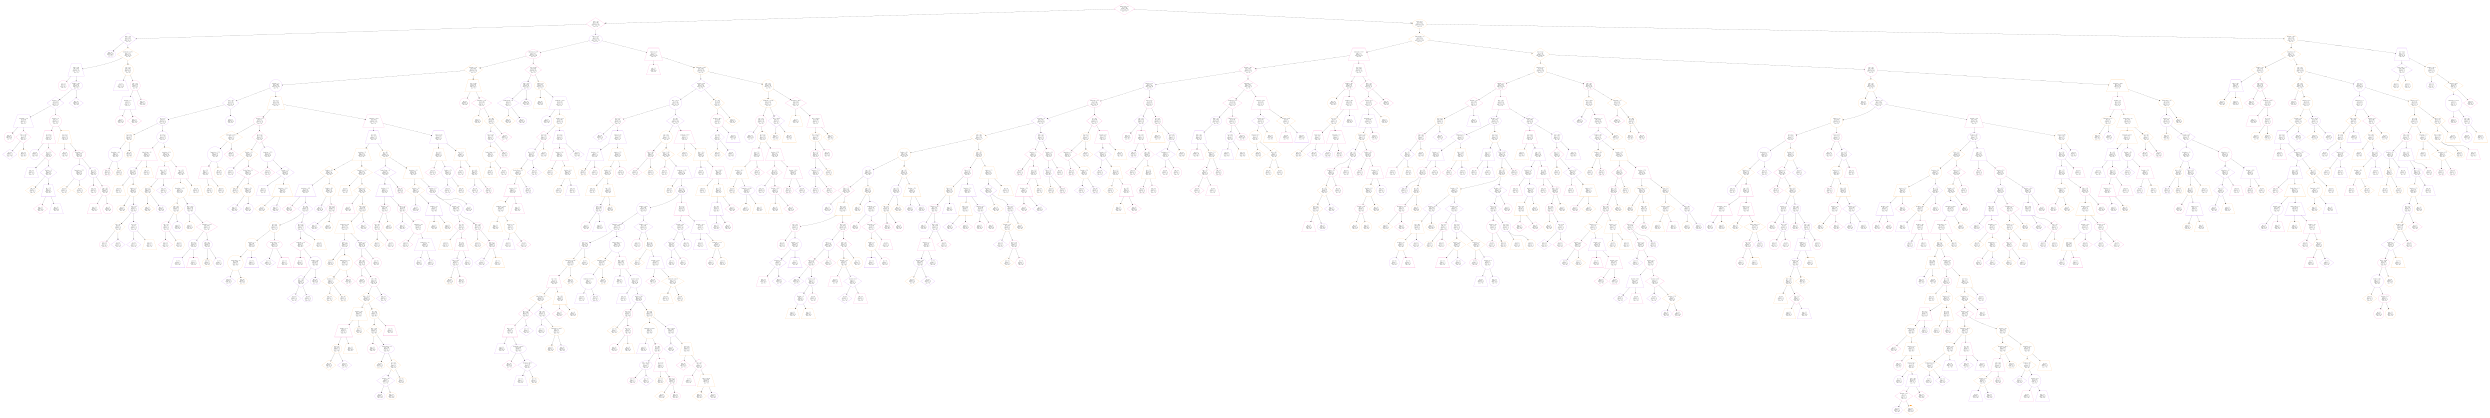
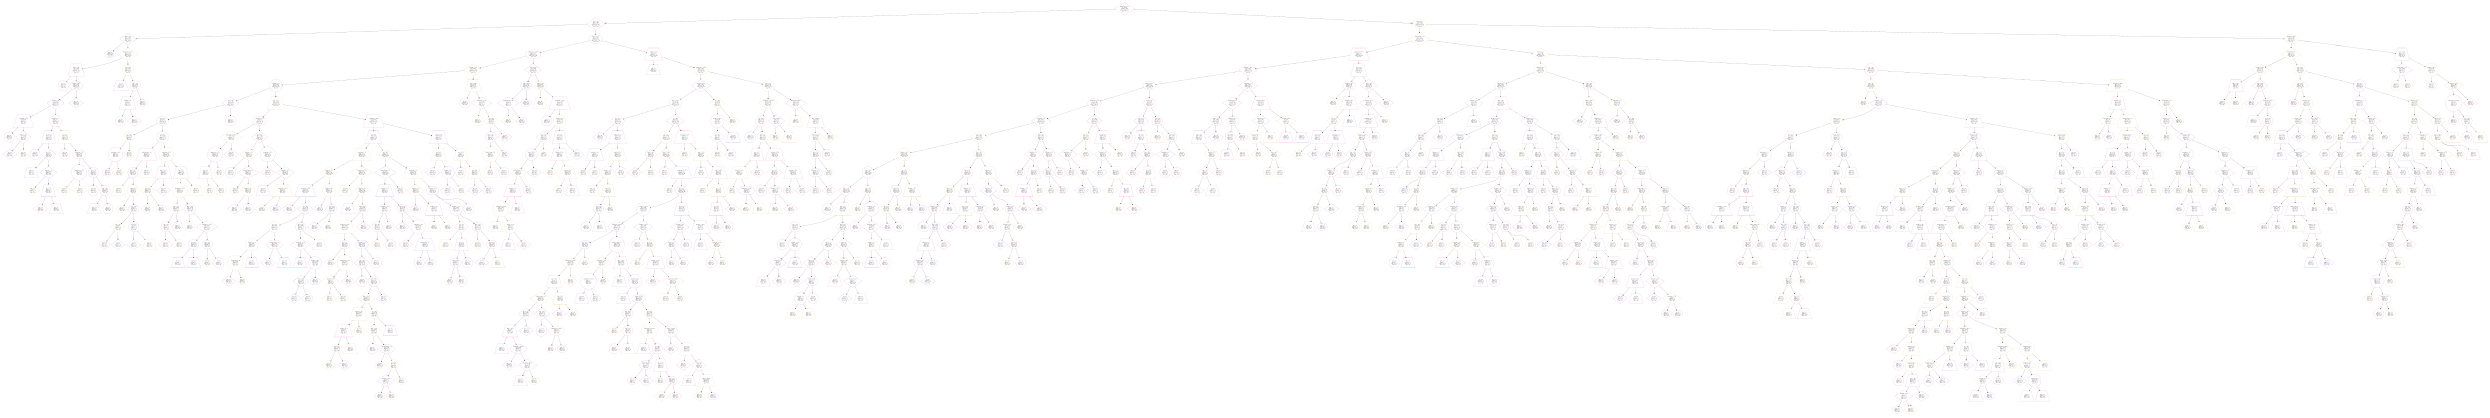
node "gini = 0.0 samples = 60 value = [60, 0] class = No": added
node "gini = 0.0 samples = 45 value = [45, 0] class = No": removed
